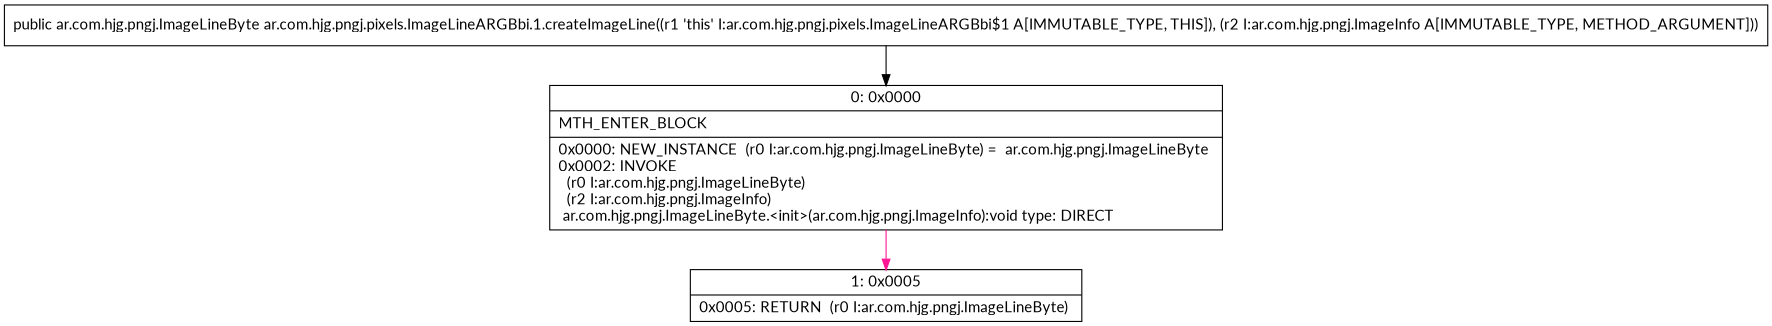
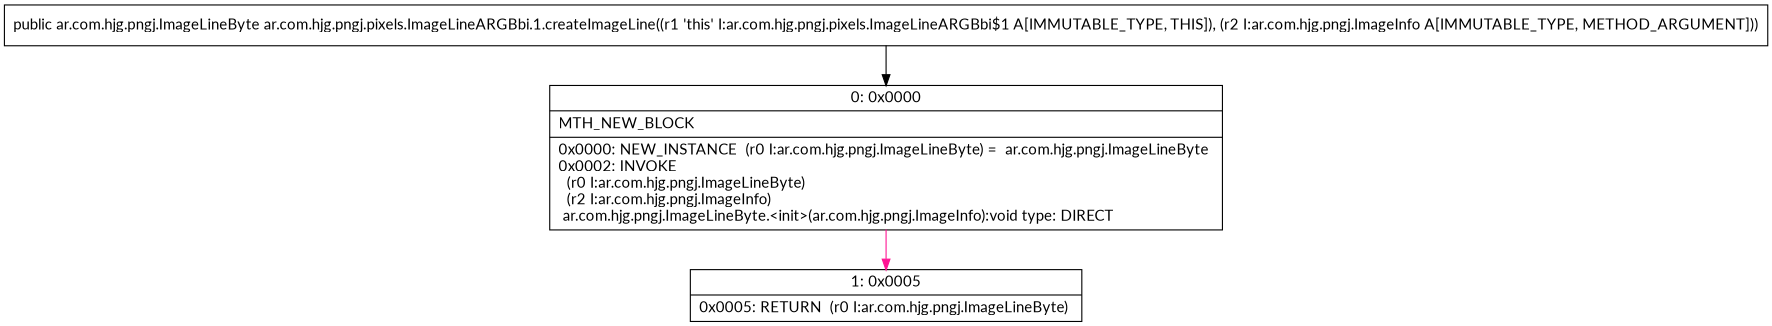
node "0: 0x0000": text "MTH_ENTER_BLOCK" -> "MTH_NEW_BLOCK"
